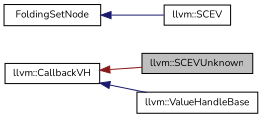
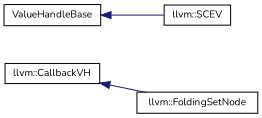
node "FoldingSetNode": label "FoldingSetNode" -> "ValueHandleBase"
node "llvm::SCEVUnknown": removed
node "llvm::ValueHandleBase": label "llvm::ValueHandleBase" -> "llvm::FoldingSetNode"
